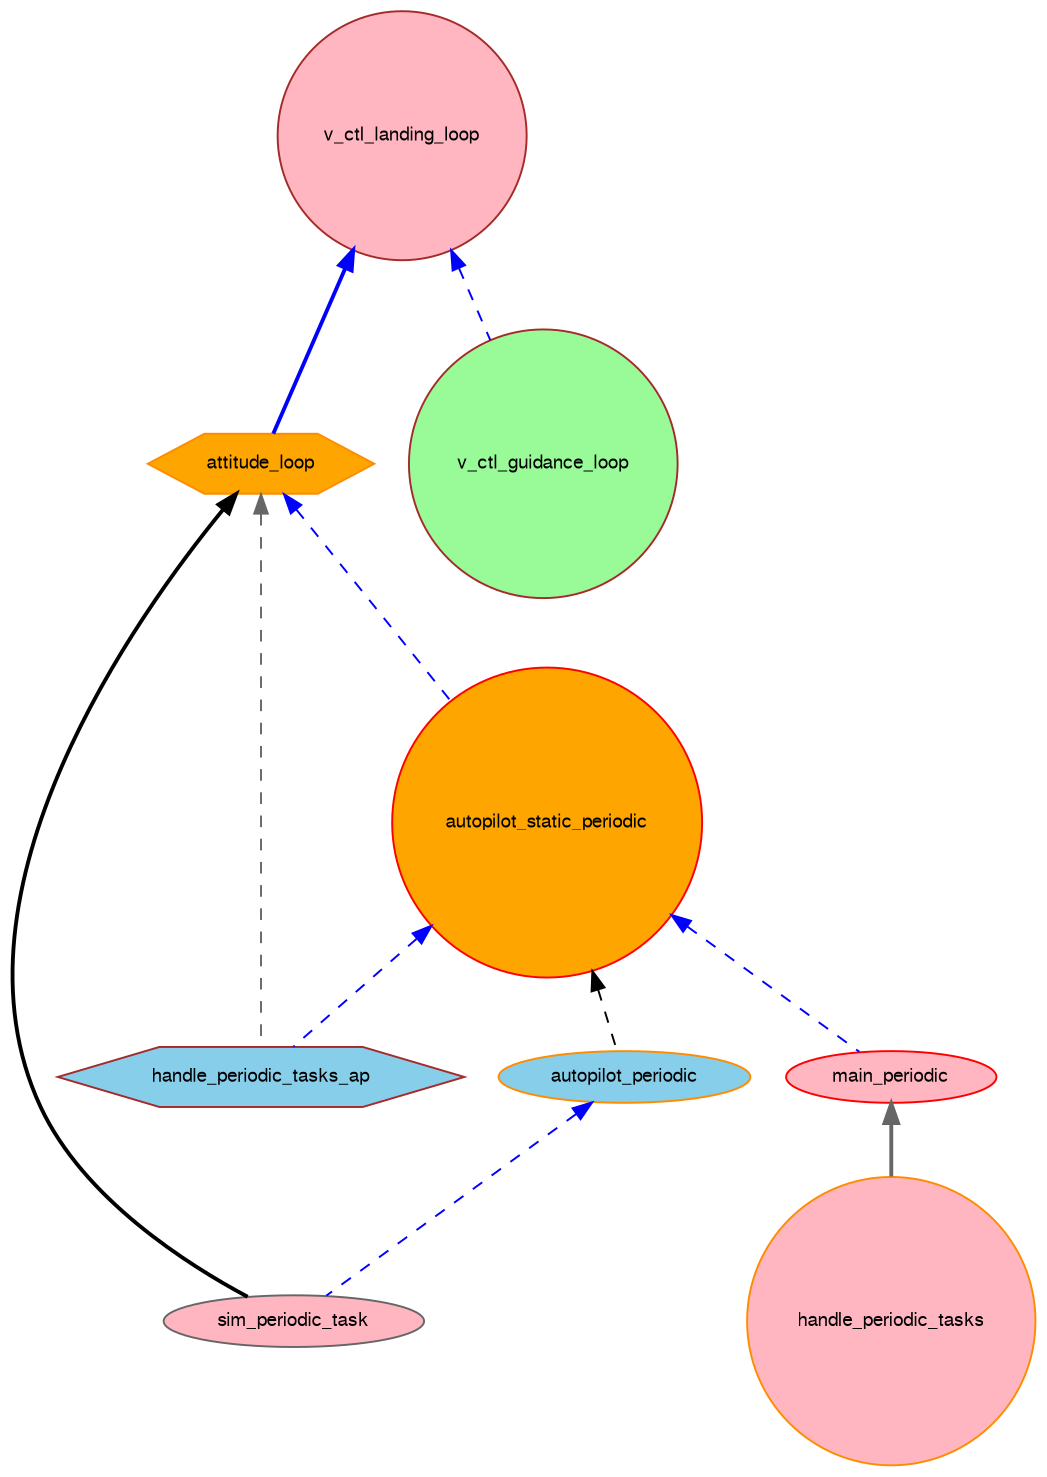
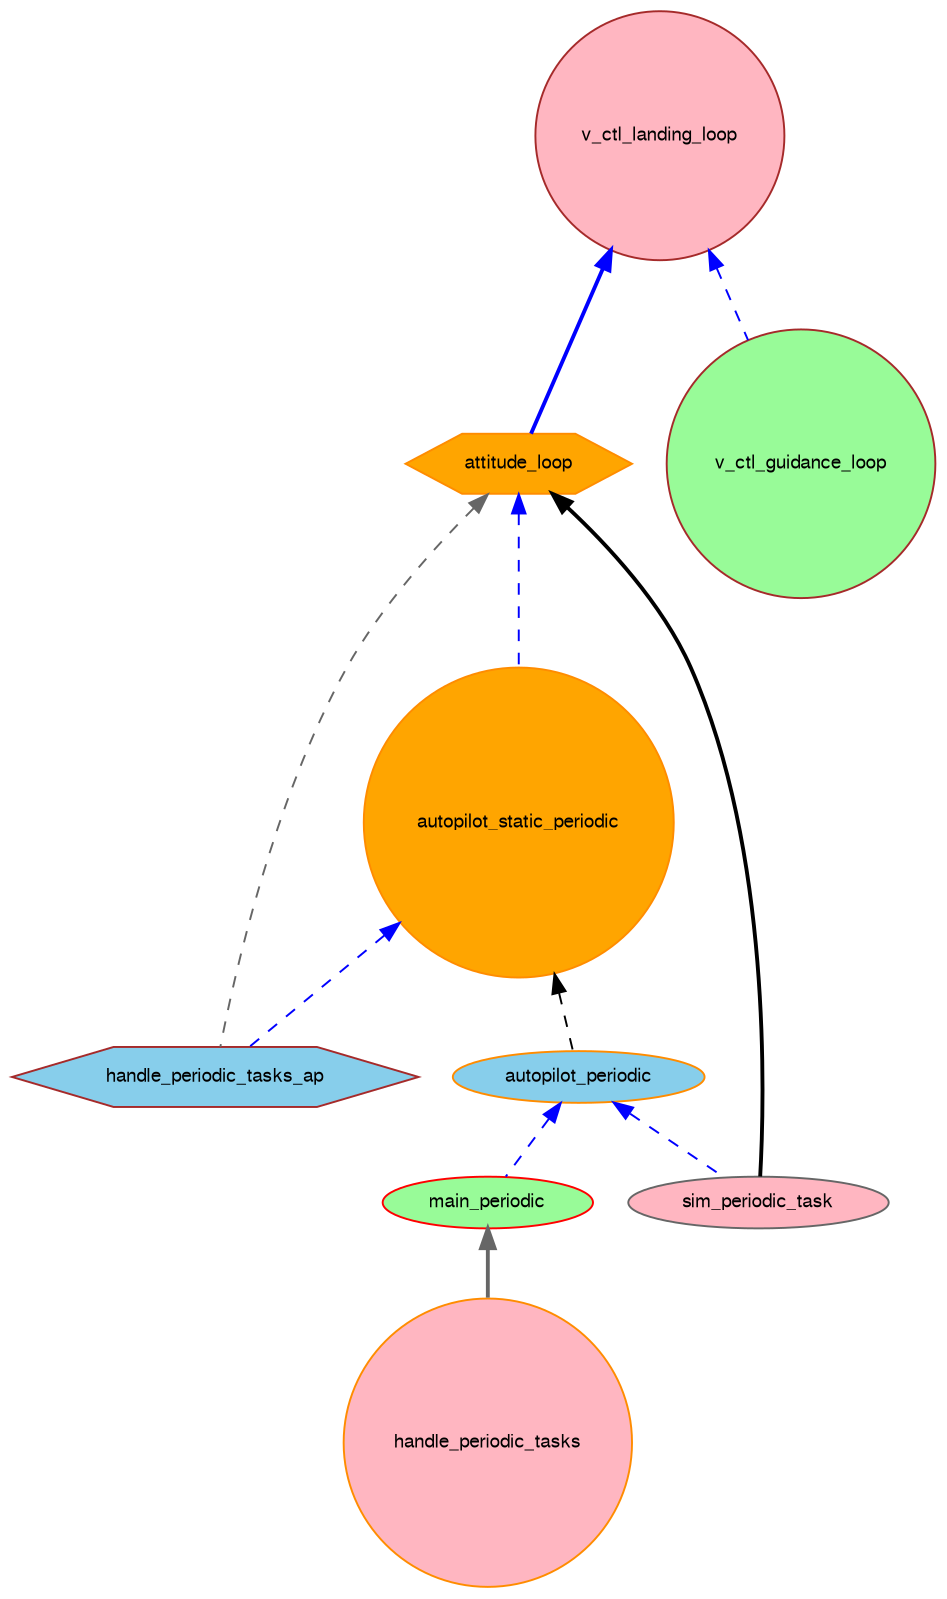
node "autopilot_static_periodic": color red -> darkorange
edge "main_periodic" -> "autopilot_static_periodic": now "main_periodic" -> "autopilot_periodic"
node "main_periodic": fillcolor lightpink -> palegreen
